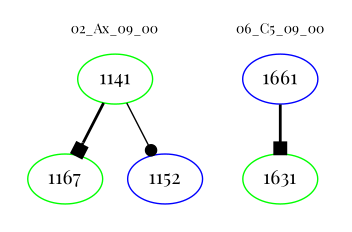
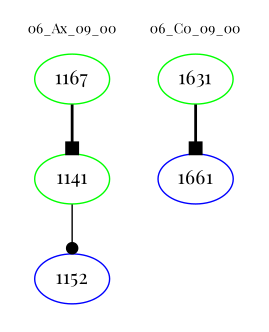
cluster "02_Ax_09_00": label "02_Ax_09_00" -> "06_Ax_09_00"
cluster "06_C5_09_00": label "06_C5_09_00" -> "06_C0_09_00"
edge "1661" -> "1631": reversed
edge "1141" -> "1167": reversed
